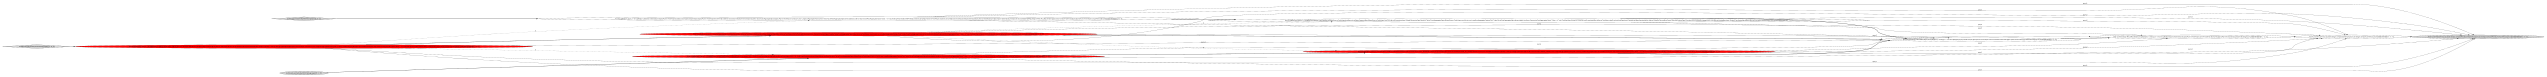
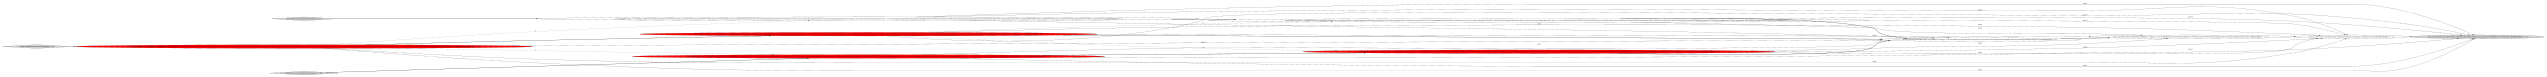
node "testResultLevelCacheKeyWithPostAggregate['0', '1', '0']": shape ellipse -> diamond
